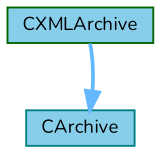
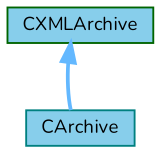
edge "CXMLArchive" -> "CArchive": reversed
